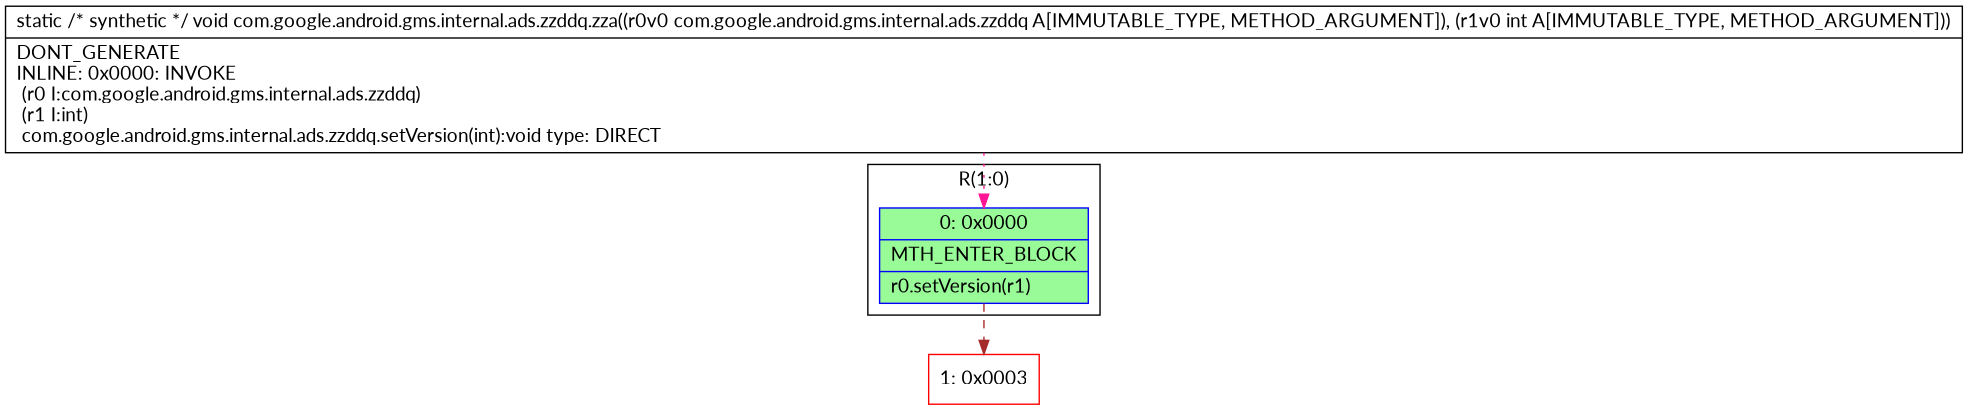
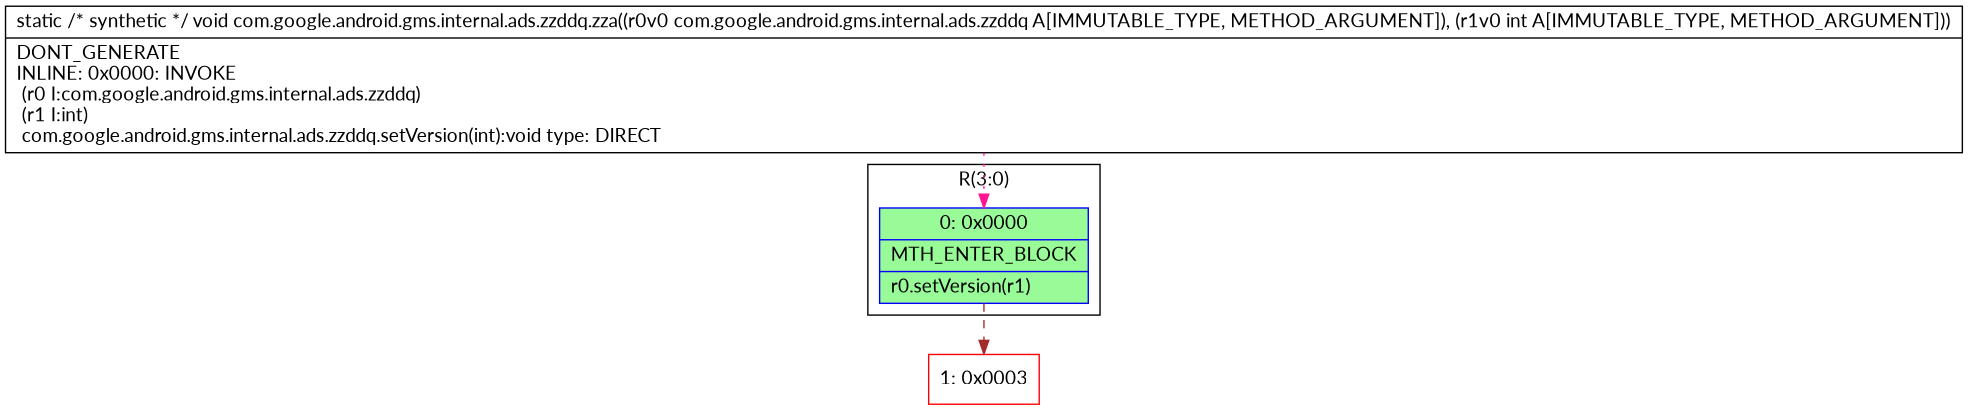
cluster "R(1:0)": label "R(1:0)" -> "R(3:0)"
